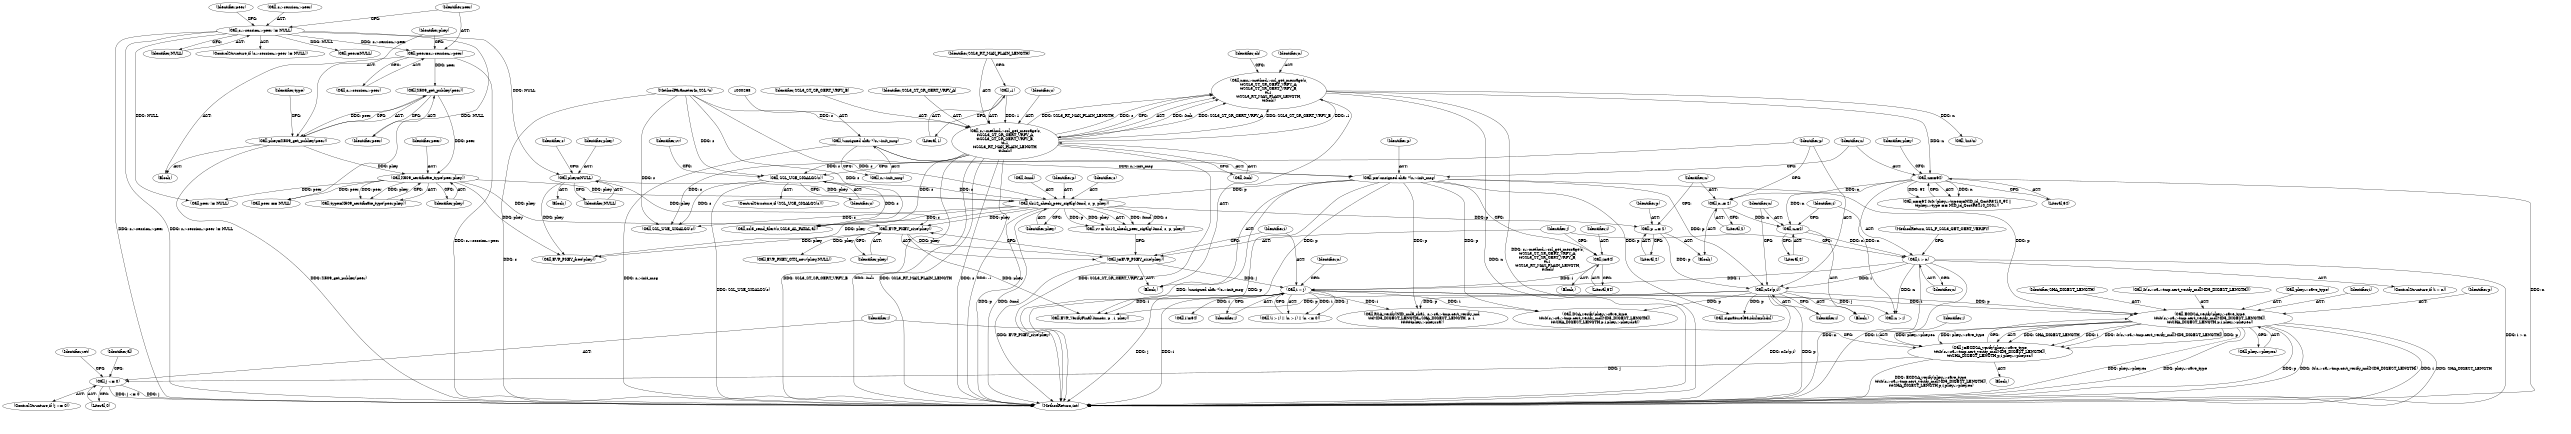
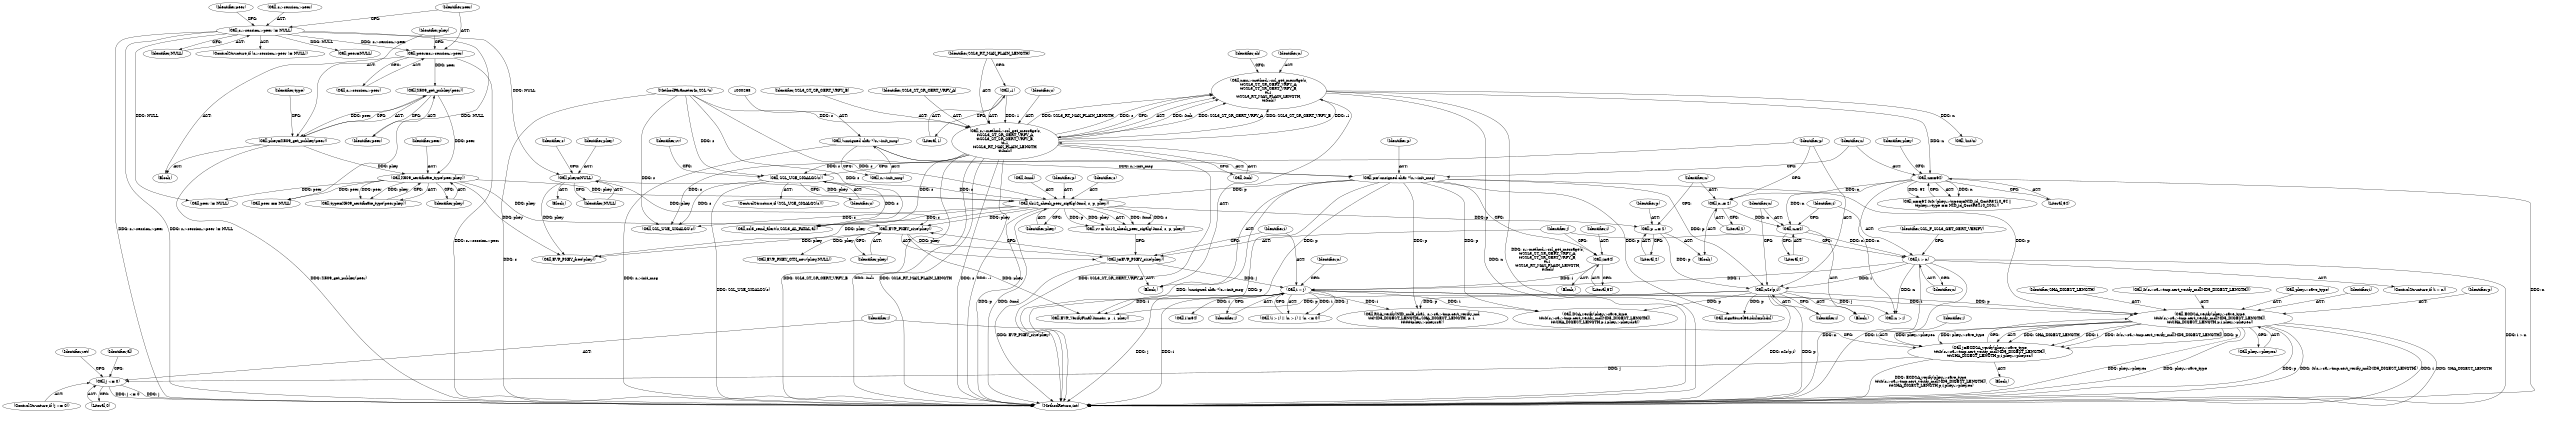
node "(MethodReturn,SSL_F_SSL3_GET_CERT_VERIFY)": label "(MethodReturn,SSL_F_SSL3_GET_CERT_VERIFY)" -> "(Identifier,SSL_F_SSL3_GET_CERT_VERIFY)"
edge "(Call,j <= 0)" -> "(ControlStructure,if (j <= 0))": reversed
